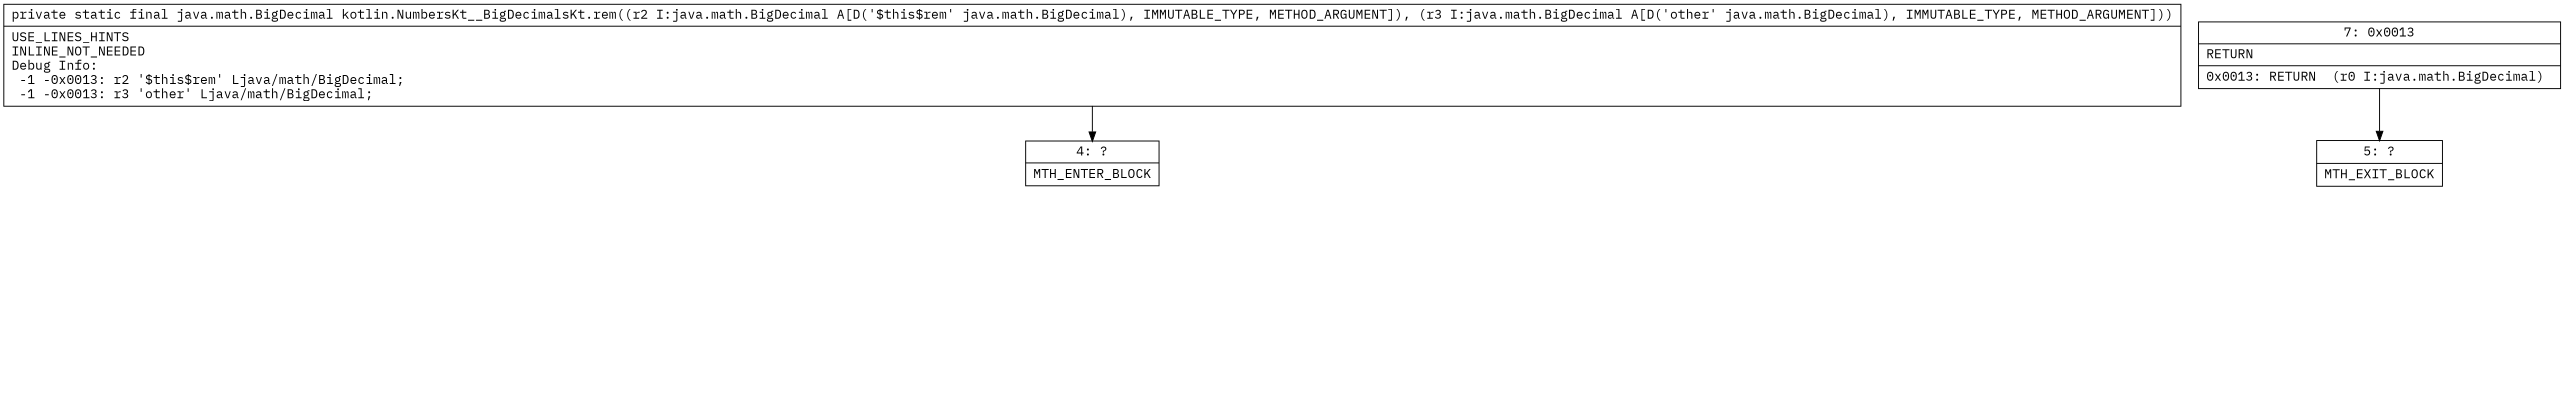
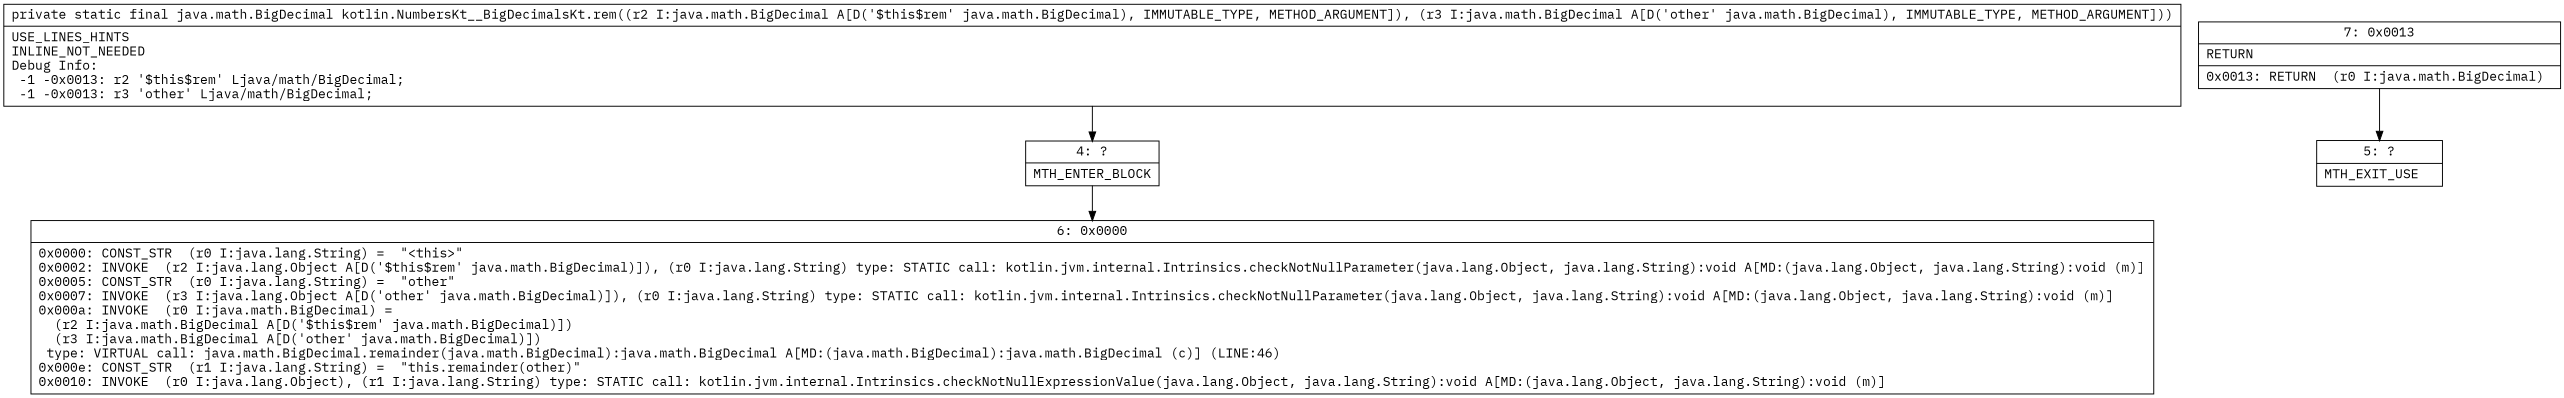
node "5: ?": text "MTH_EXIT_BLOCK" -> "MTH_EXIT_USE"
node "6: 0x0000": added
